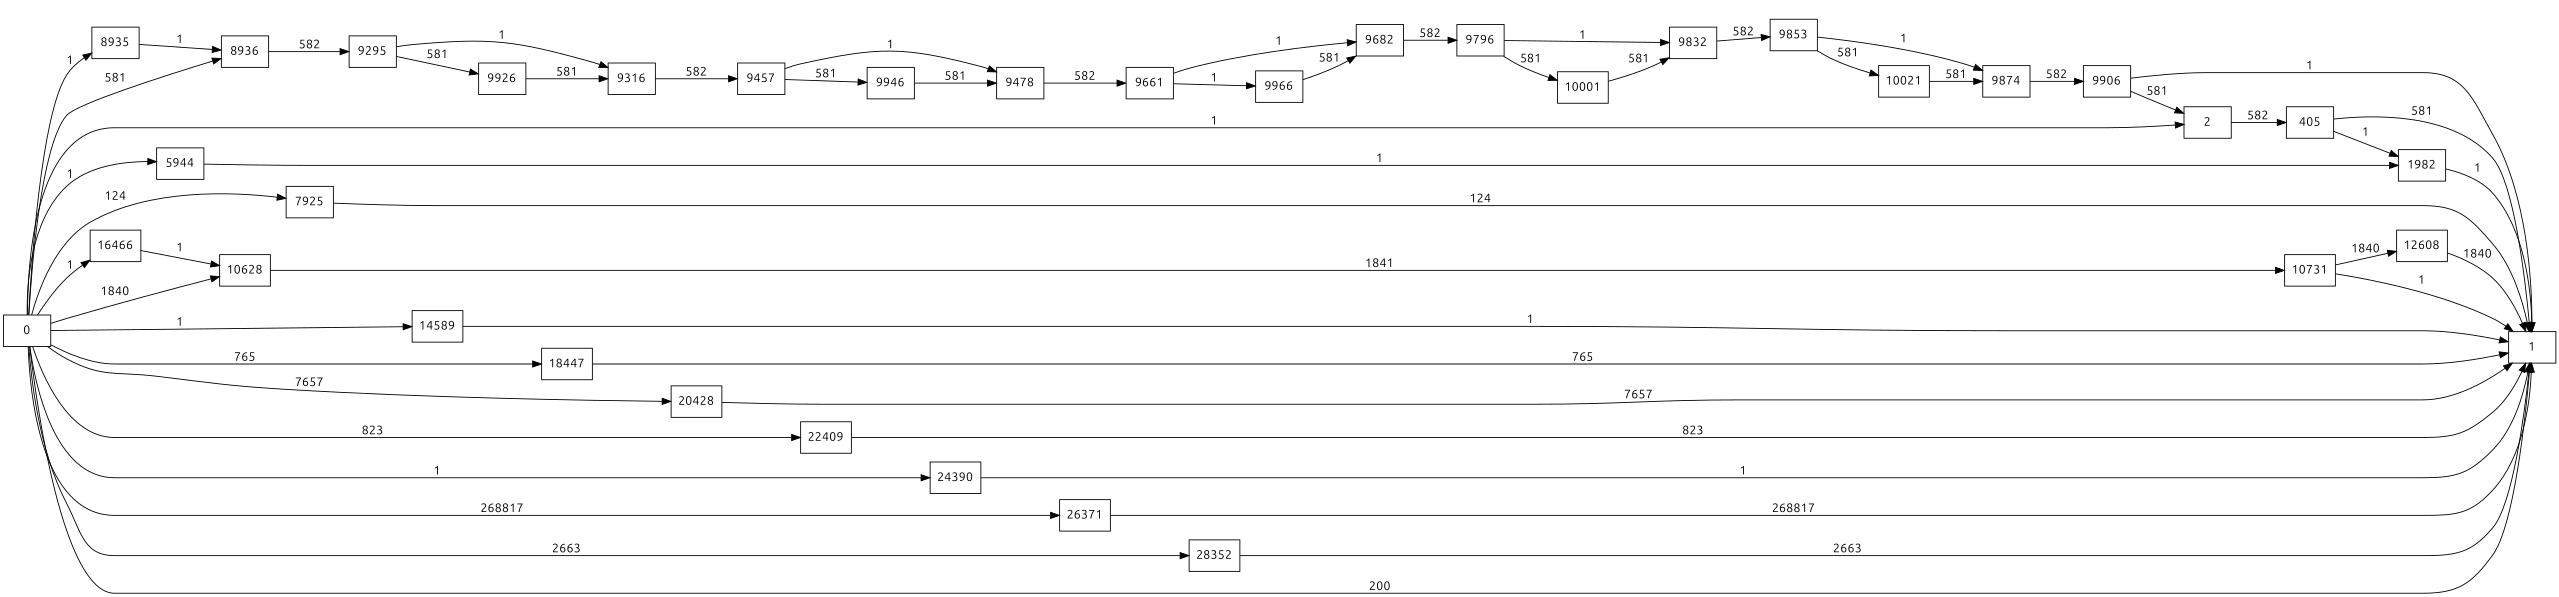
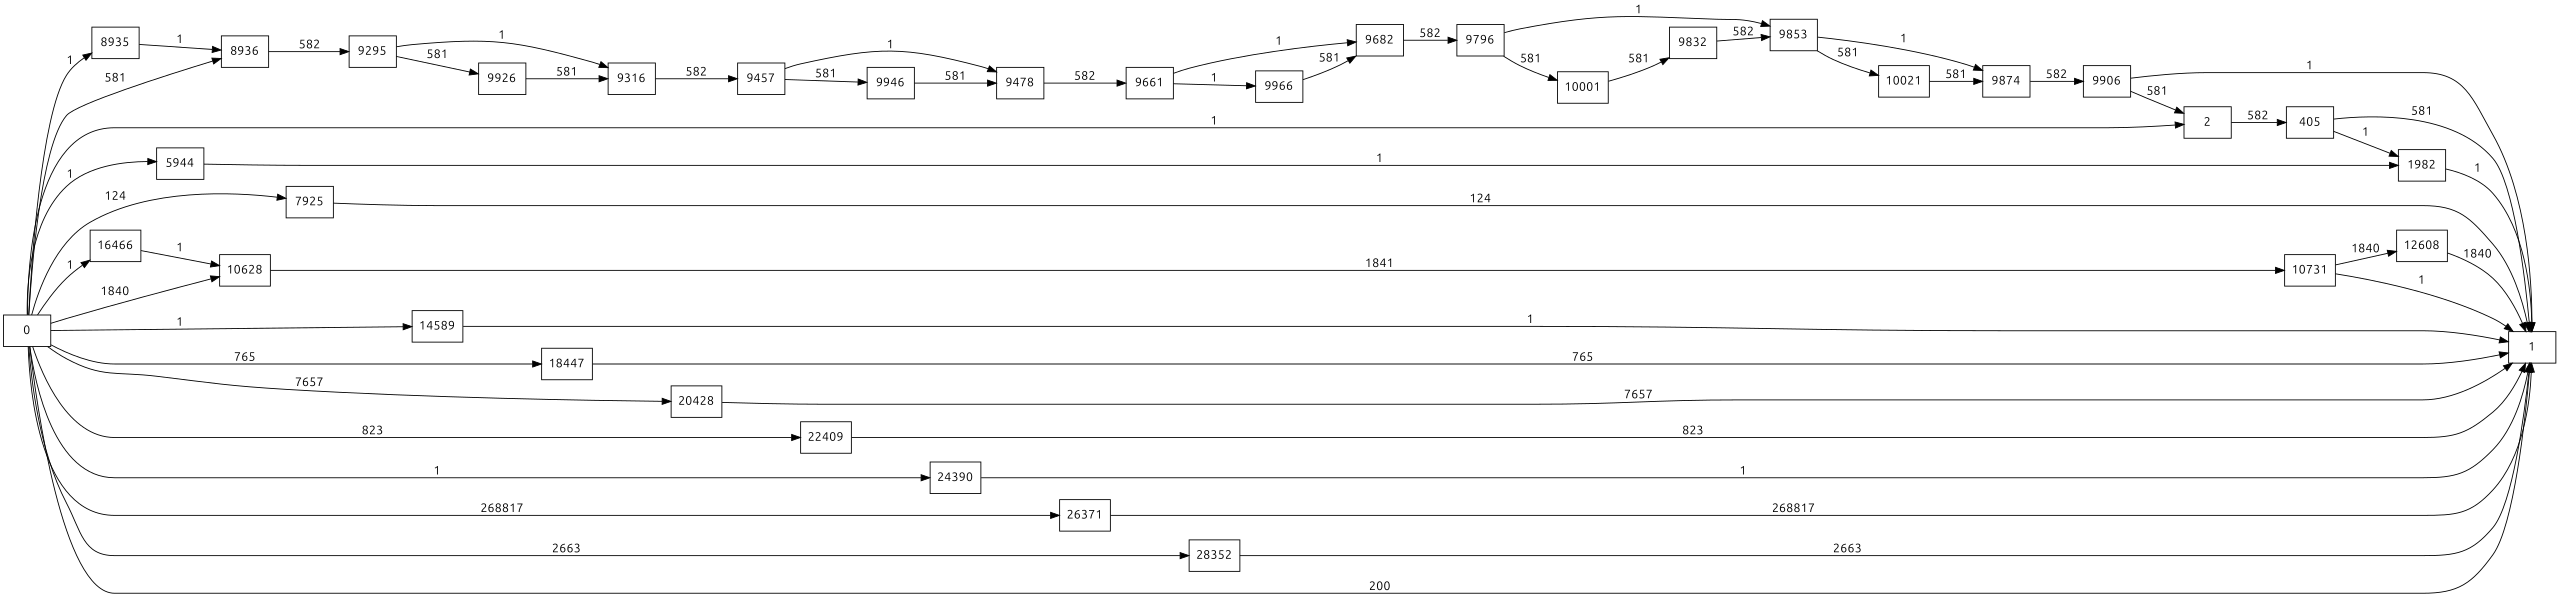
edge "9796" -> "9832": now "9796" -> "9853"
